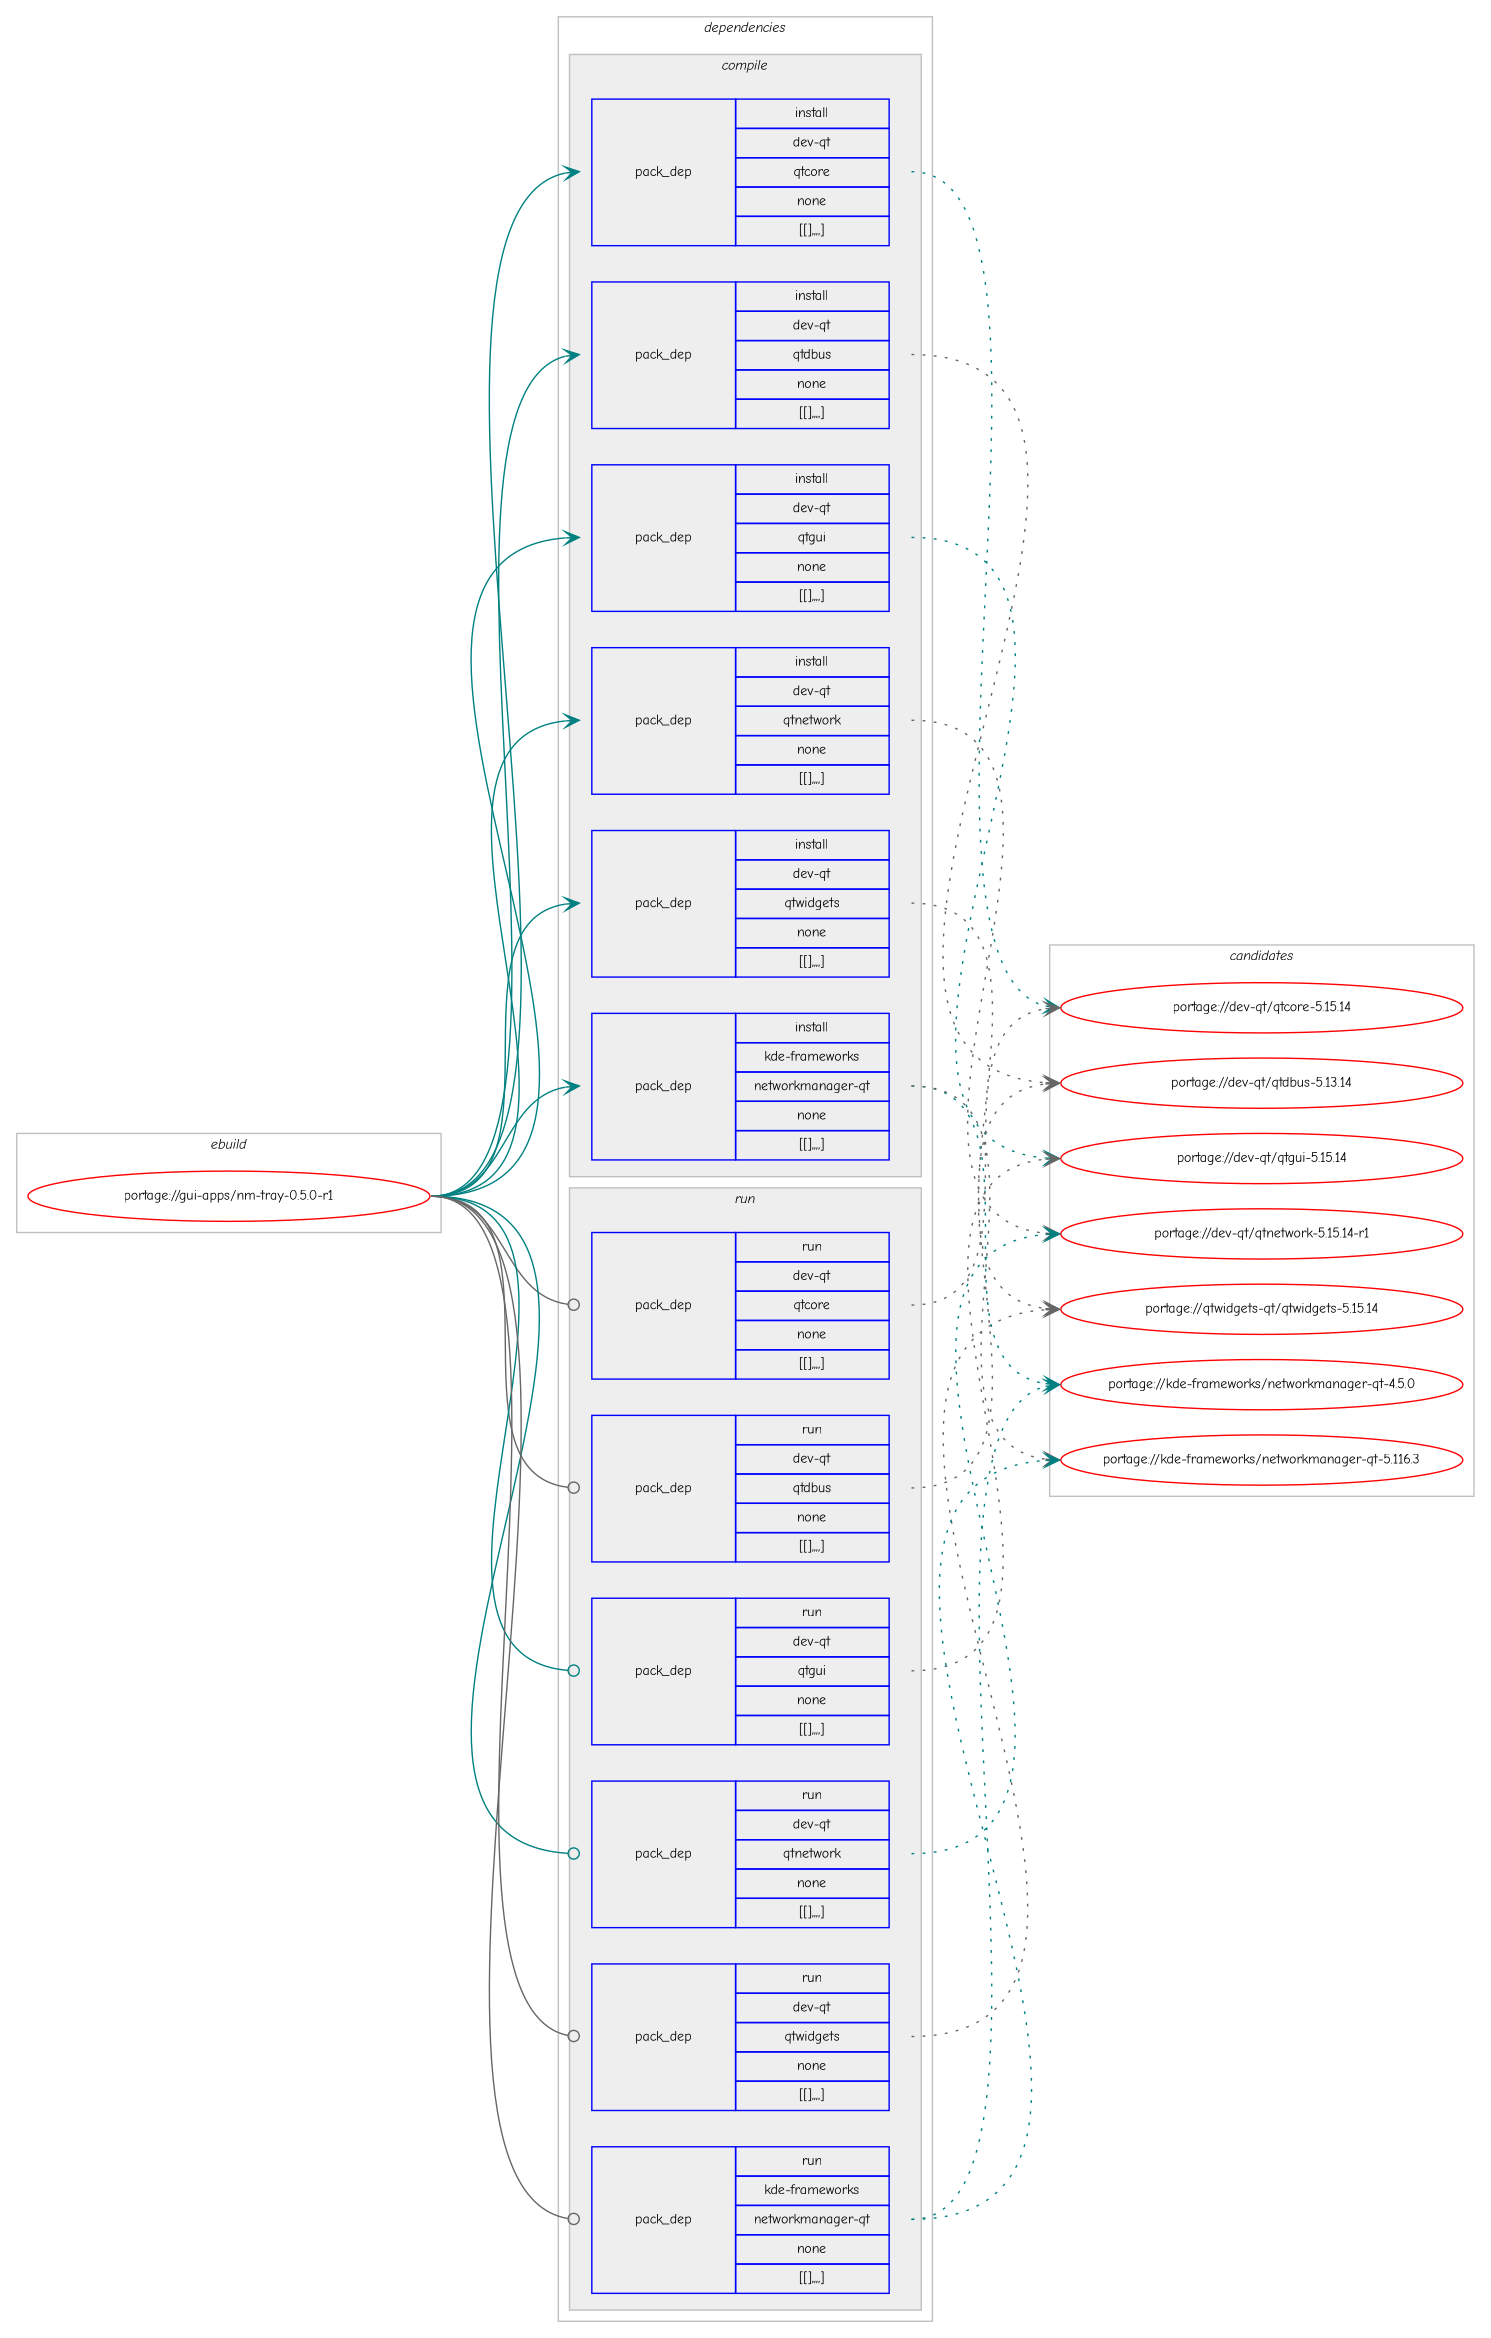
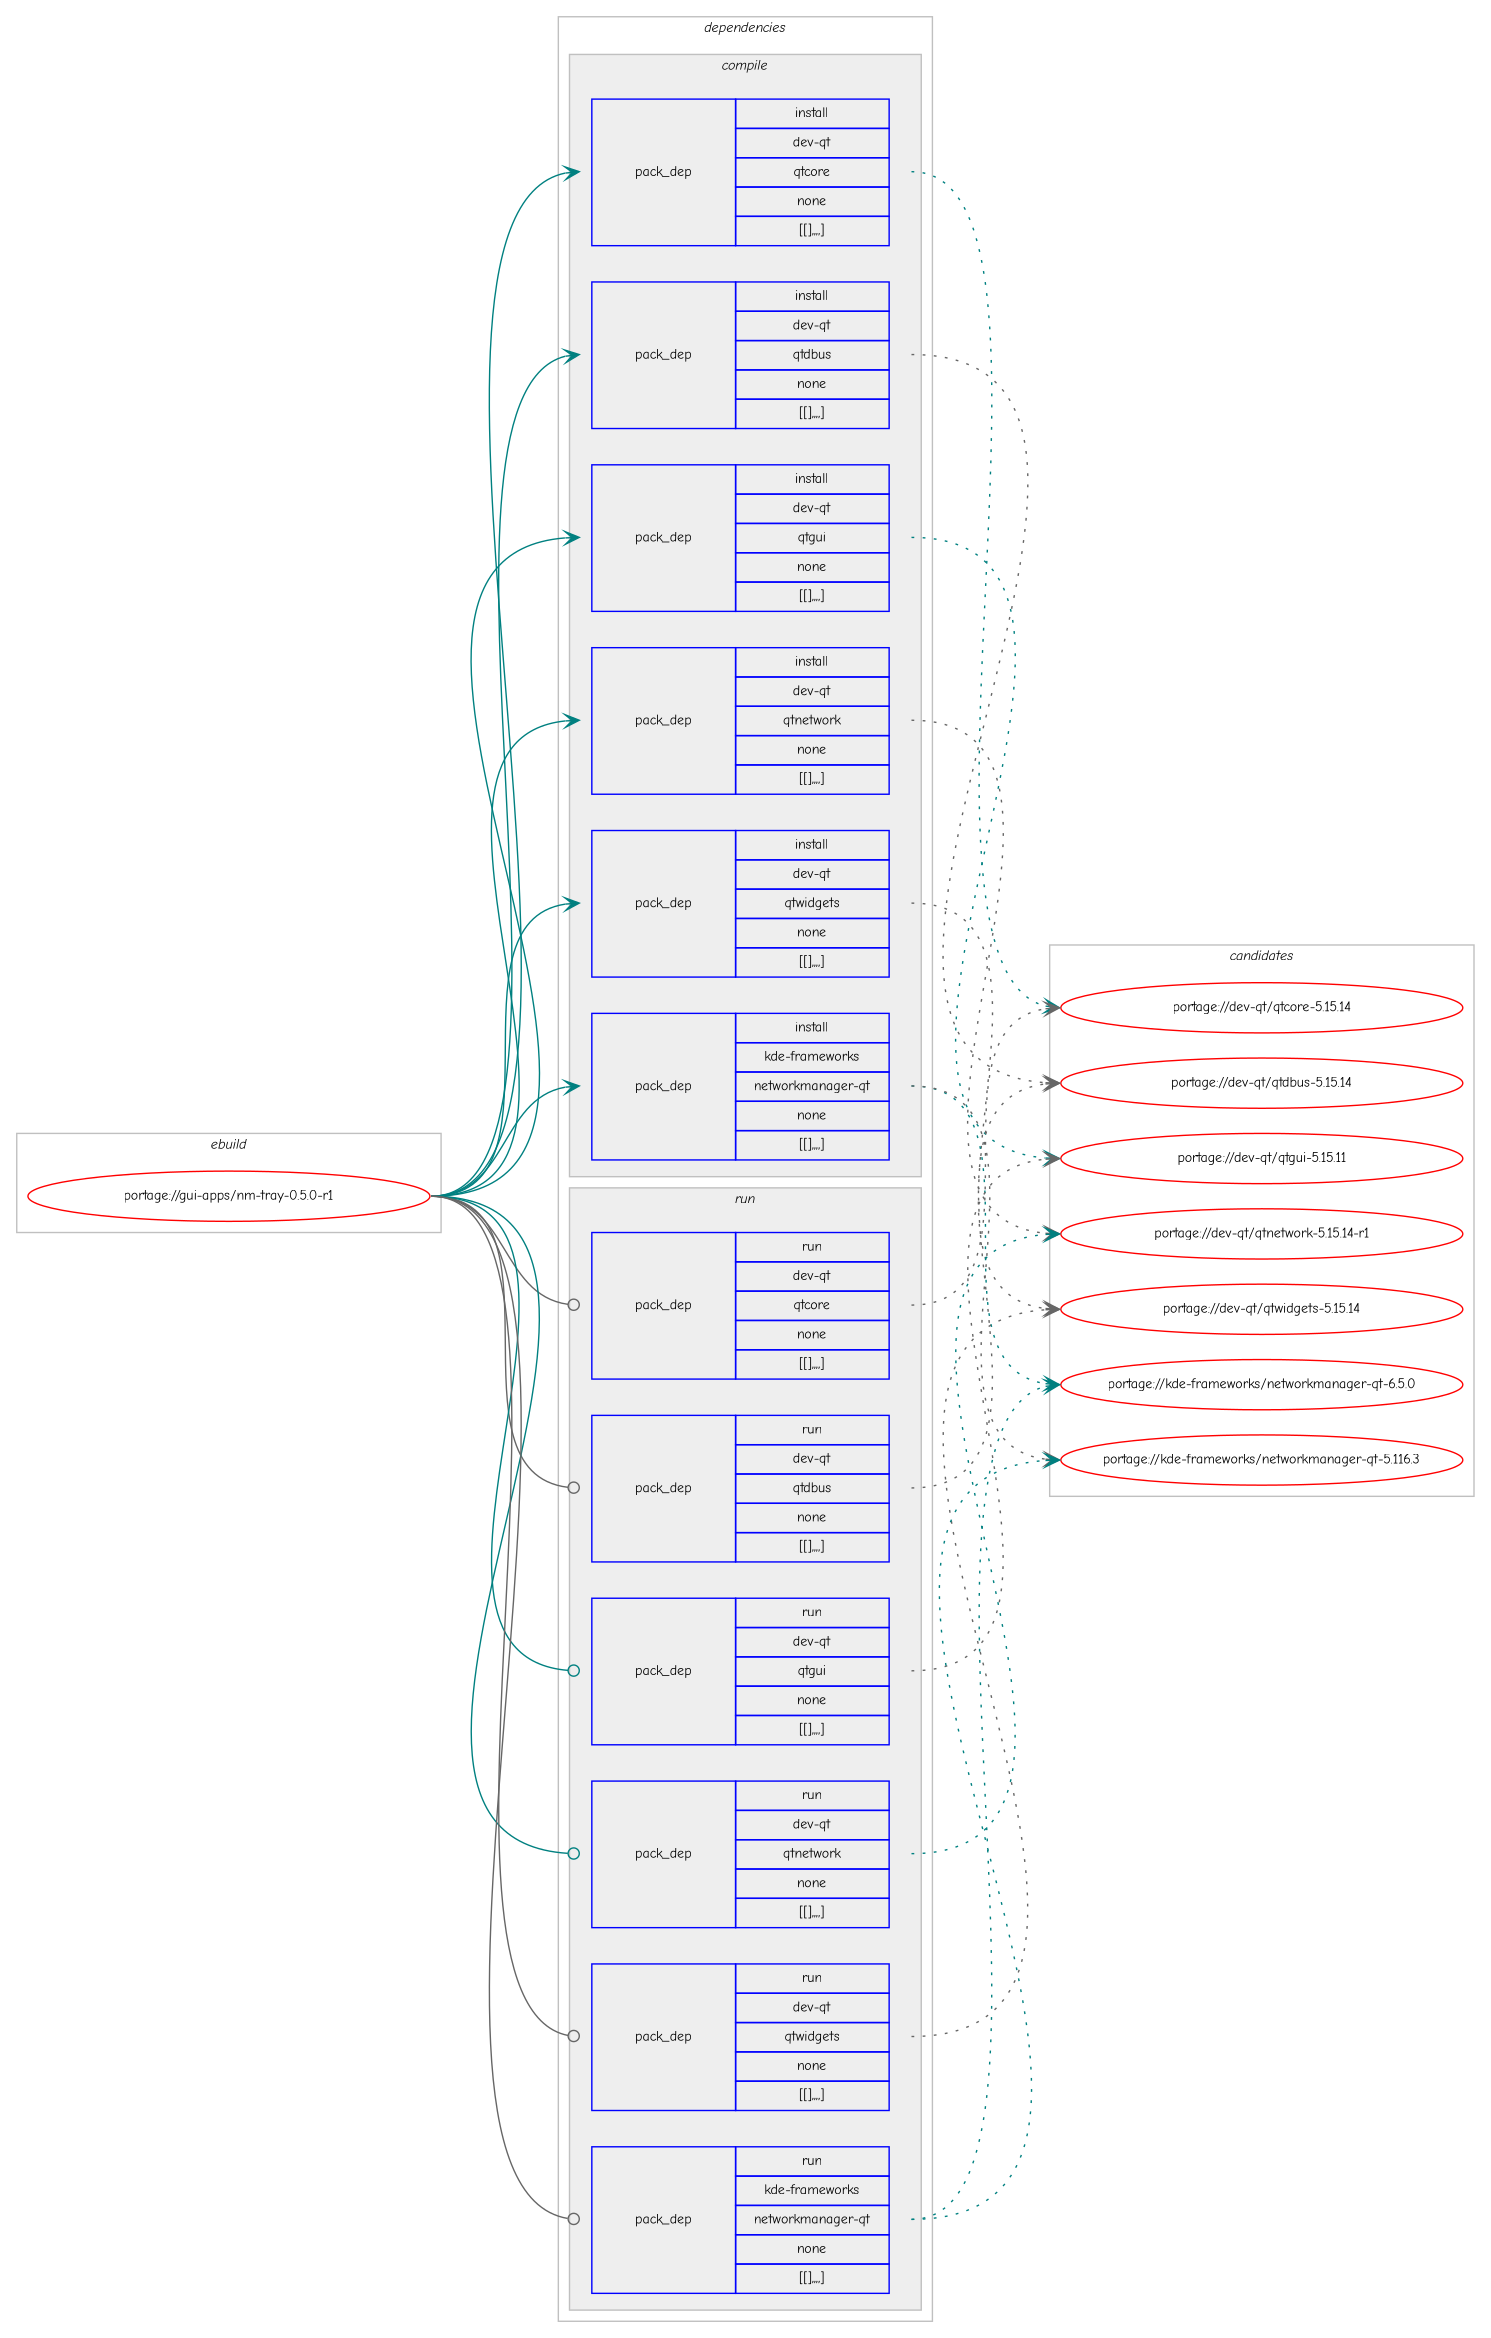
node "portage://dev-qt/qtdbus-5.13.14": label "portage://dev-qt/qtdbus-5.13.14" -> "portage://dev-qt/qtdbus-5.15.14"
node "portage://dev-qt/qtgui-5.15.14": label "portage://dev-qt/qtgui-5.15.14" -> "portage://dev-qt/qtgui-5.15.11"
node "portage://qtwidgets-qt/qtwidgets-5.15.14": label "portage://qtwidgets-qt/qtwidgets-5.15.14" -> "portage://dev-qt/qtwidgets-5.15.14"
node "portage://kde-frameworks/networkmanager-qt-4.5.0": label "portage://kde-frameworks/networkmanager-qt-4.5.0" -> "portage://kde-frameworks/networkmanager-qt-6.5.0"
